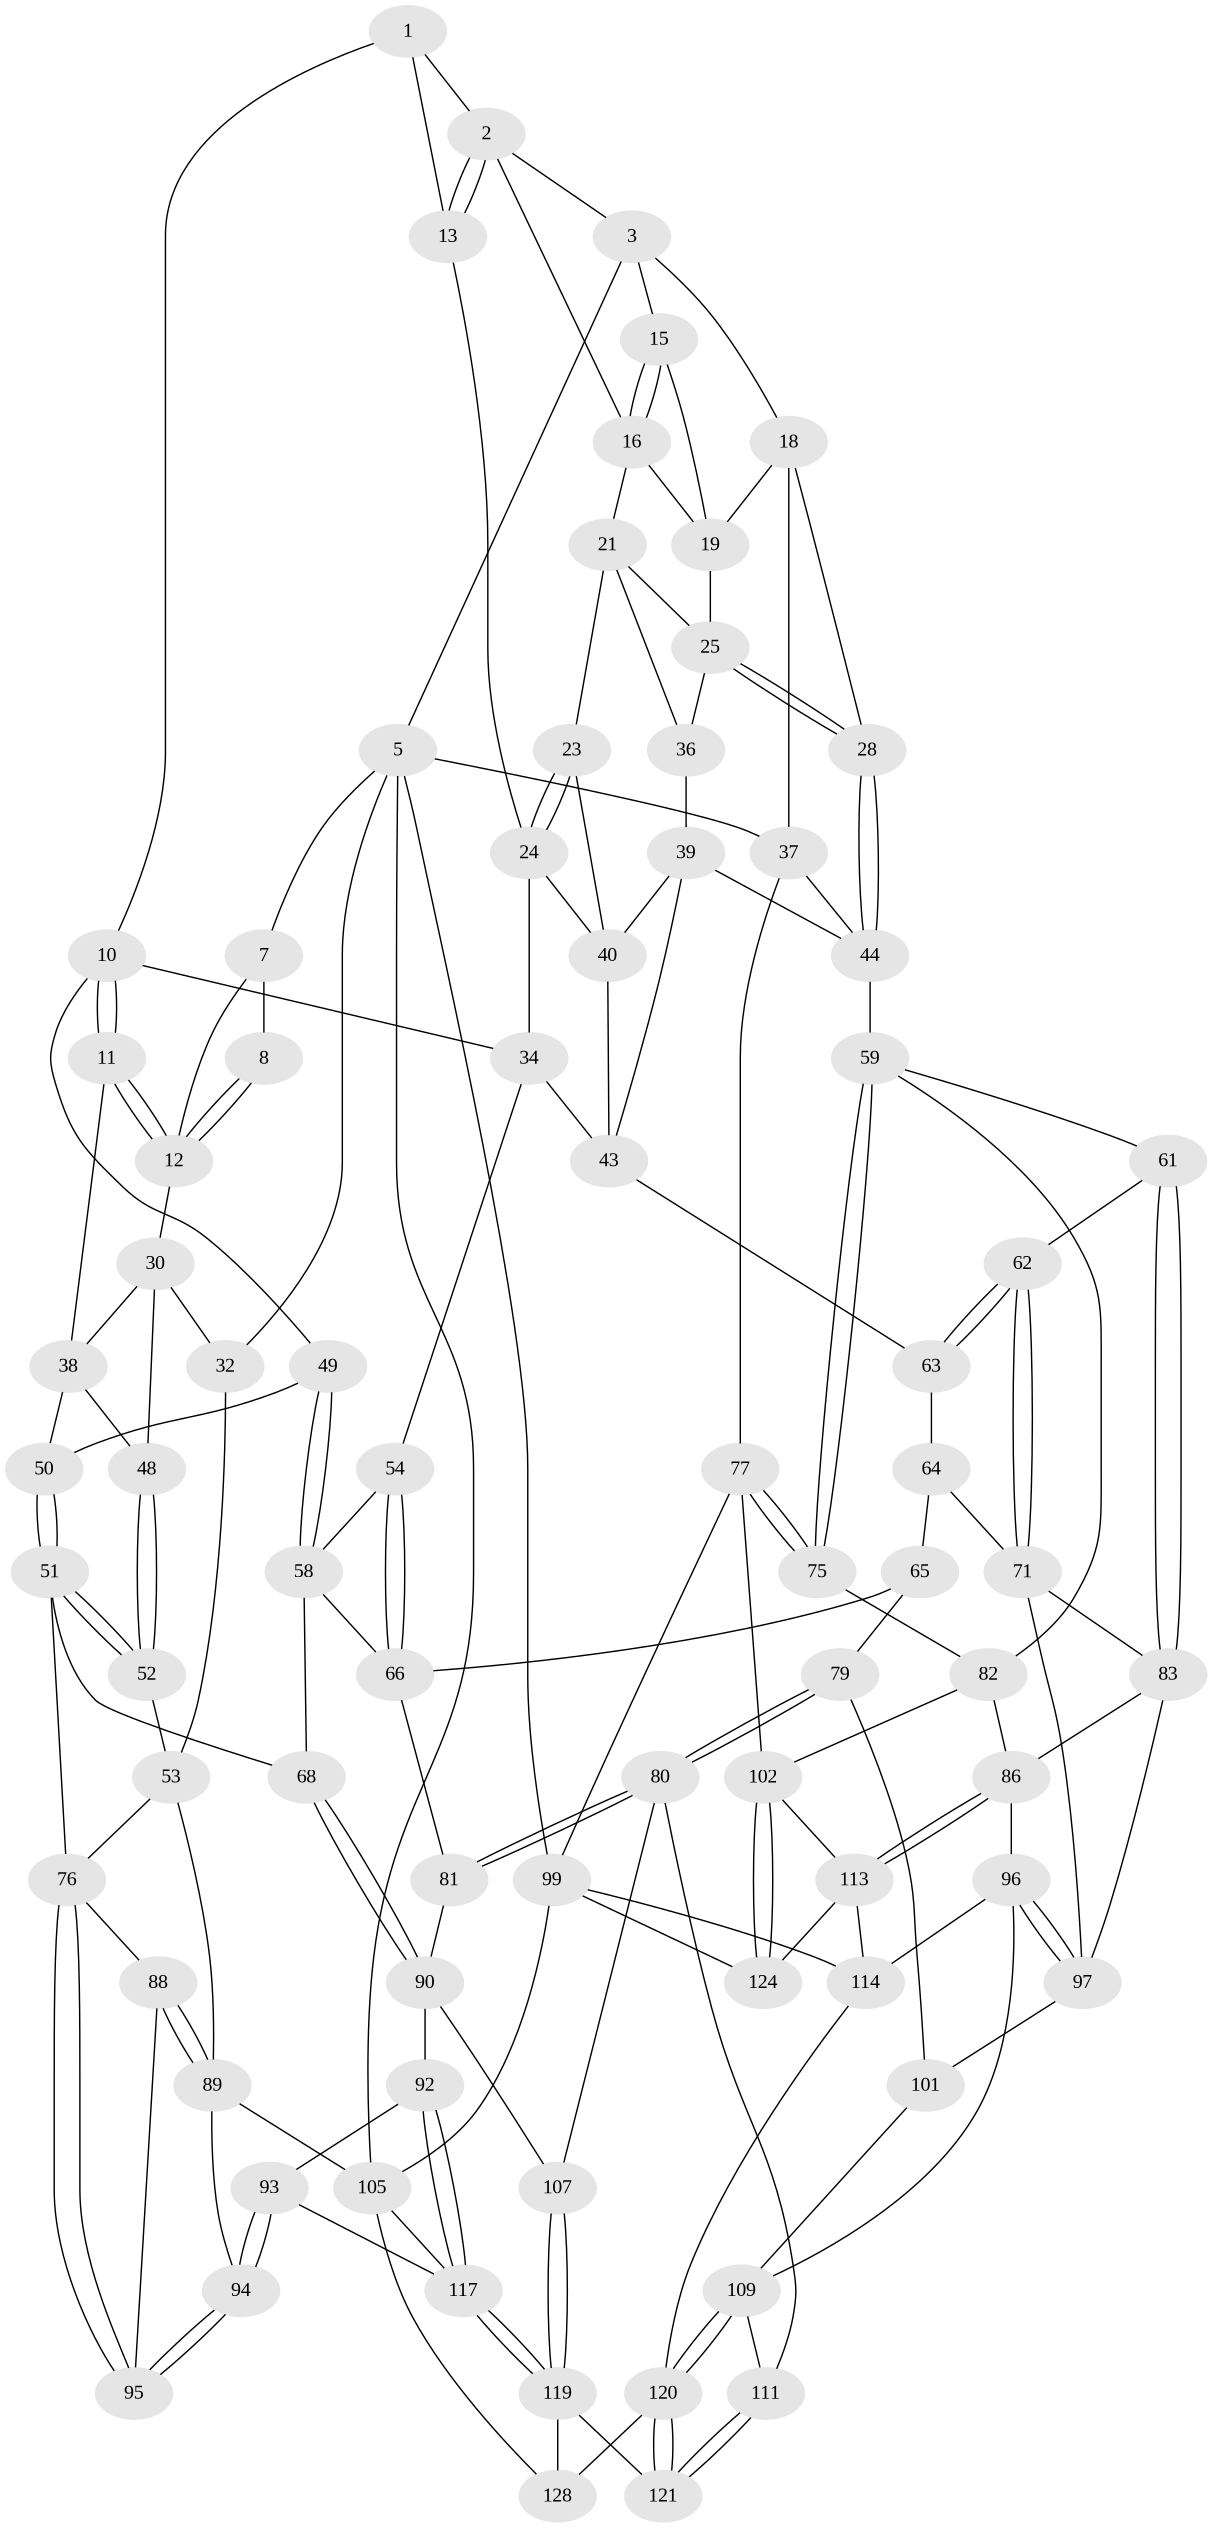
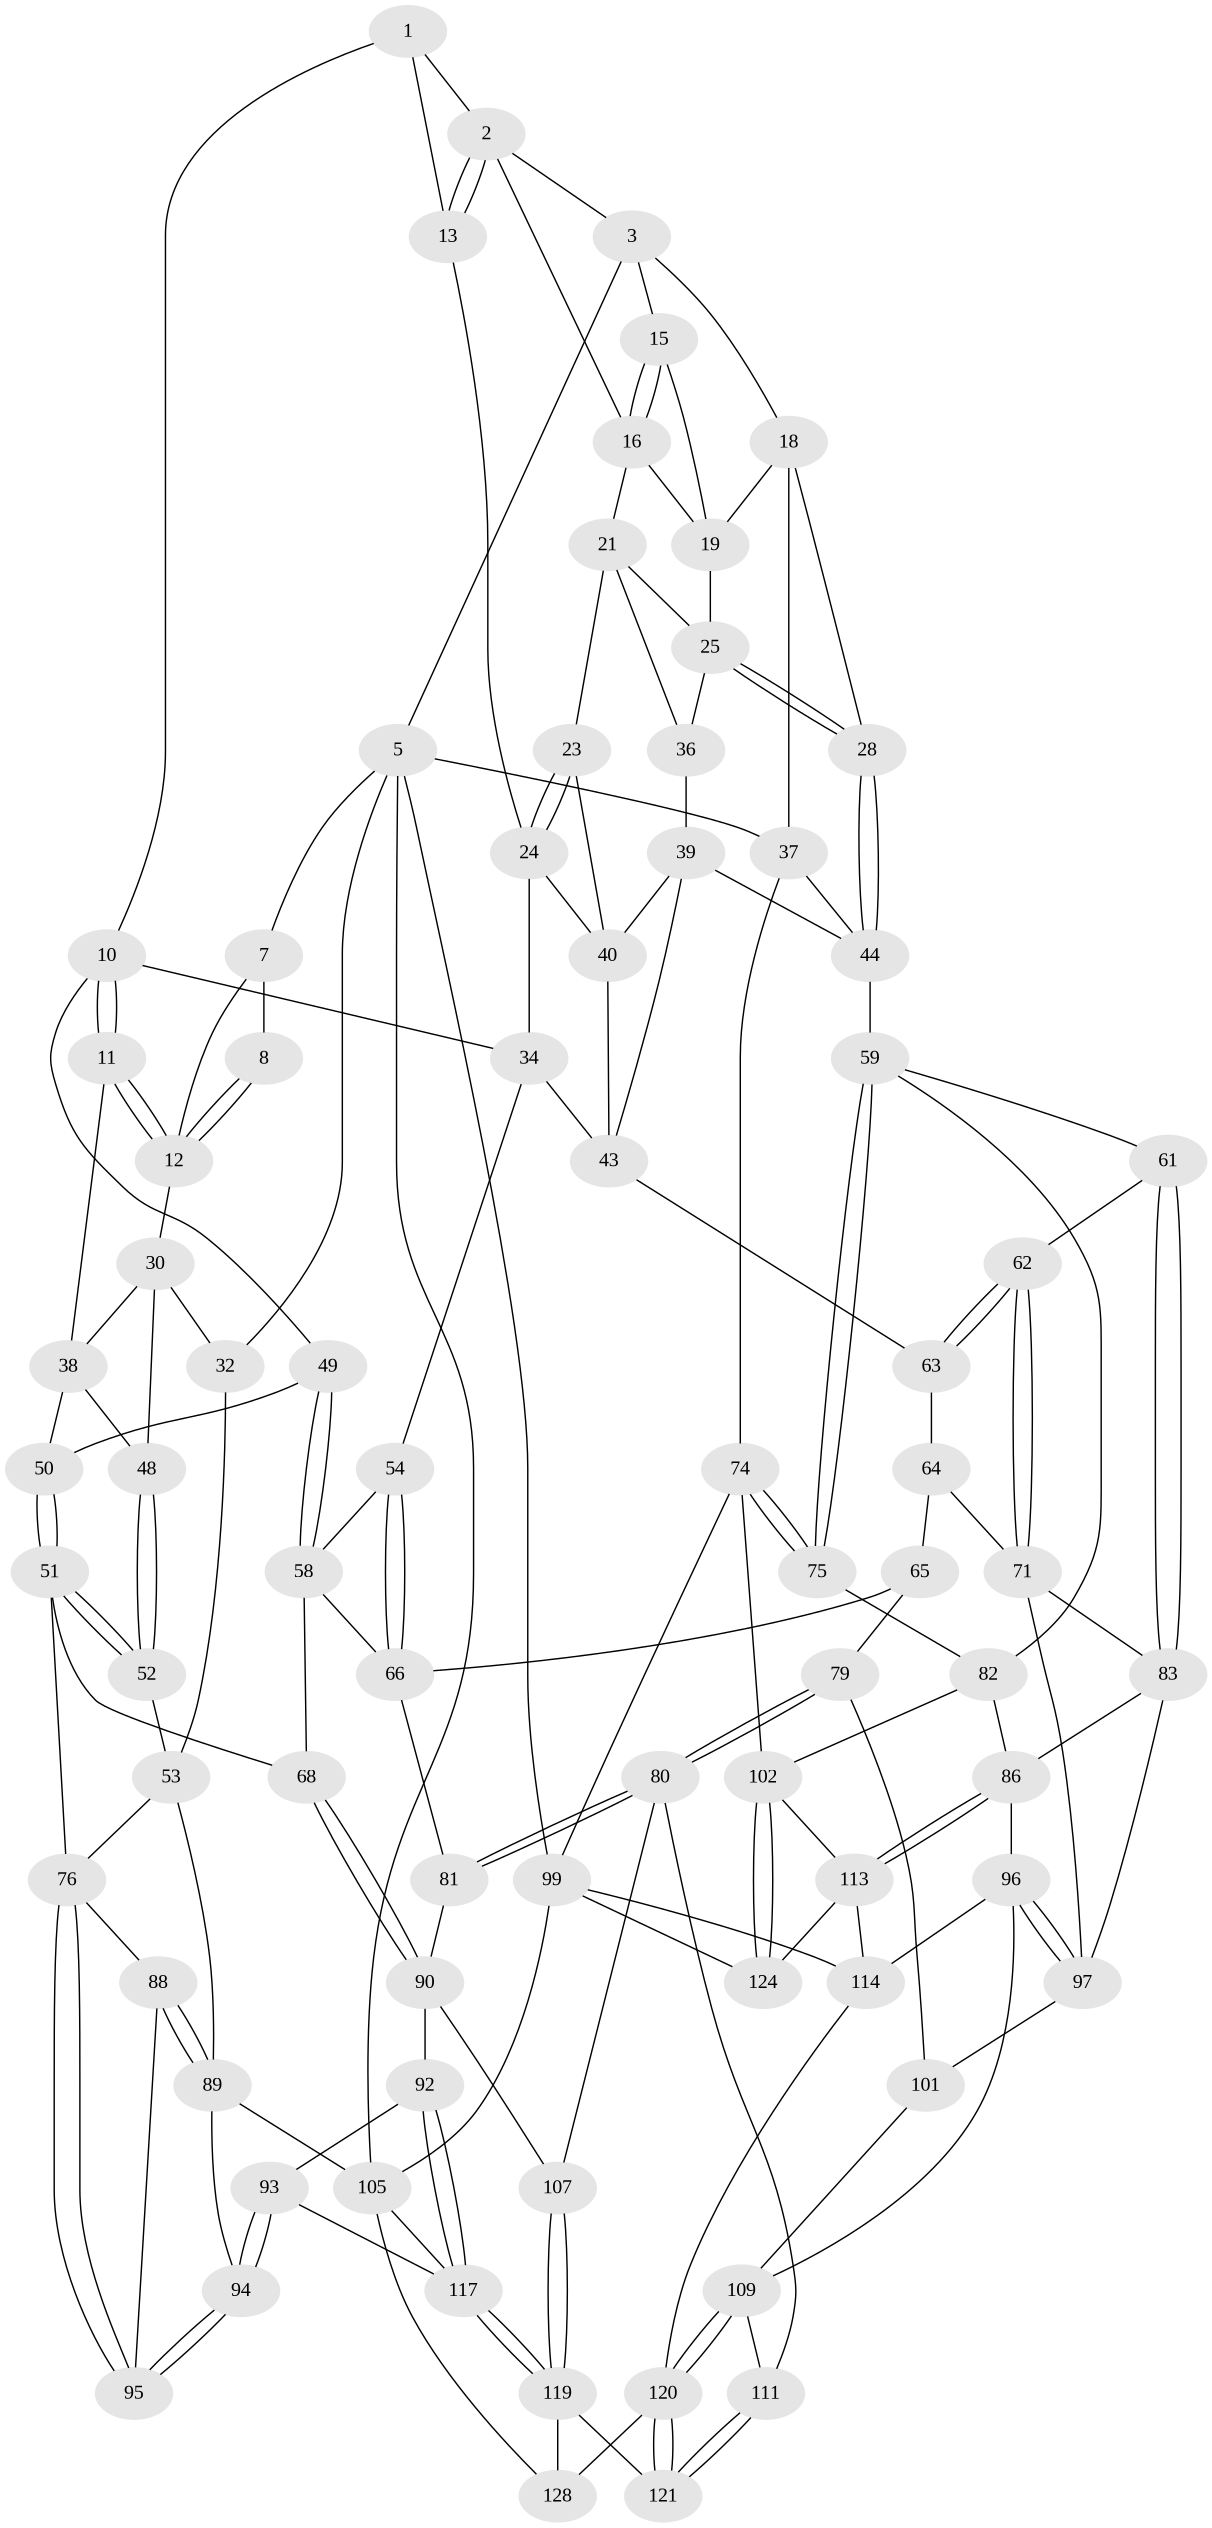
node "77": label "77" -> "74"
